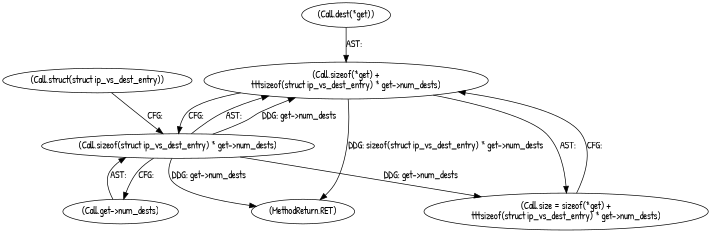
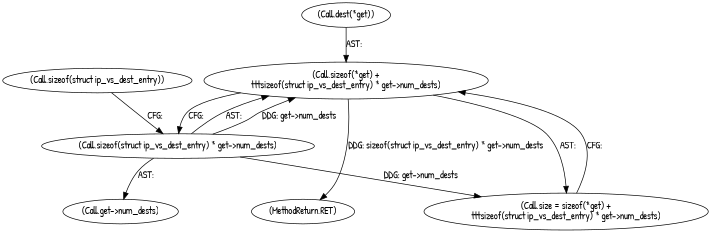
node "(Call,struct(struct ip_vs_dest_entry))": label "(Call,struct(struct ip_vs_dest_entry))" -> "(Call,sizeof(struct ip_vs_dest_entry))"
edge "(Call,sizeof(struct ip_vs_dest_entry) * get->num_dests)" -> "(Call,get->num_dests)": label "CFG: " -> "AST: "
edge "(Call,get->num_dests)" -> "(Call,sizeof(struct ip_vs_dest_entry) * get->num_dests)": removed, label "AST:"
edge "(Call,sizeof(struct ip_vs_dest_entry) * get->num_dests)" -> "(MethodReturn,RET)": removed, label "DDG: get->num_dests"
